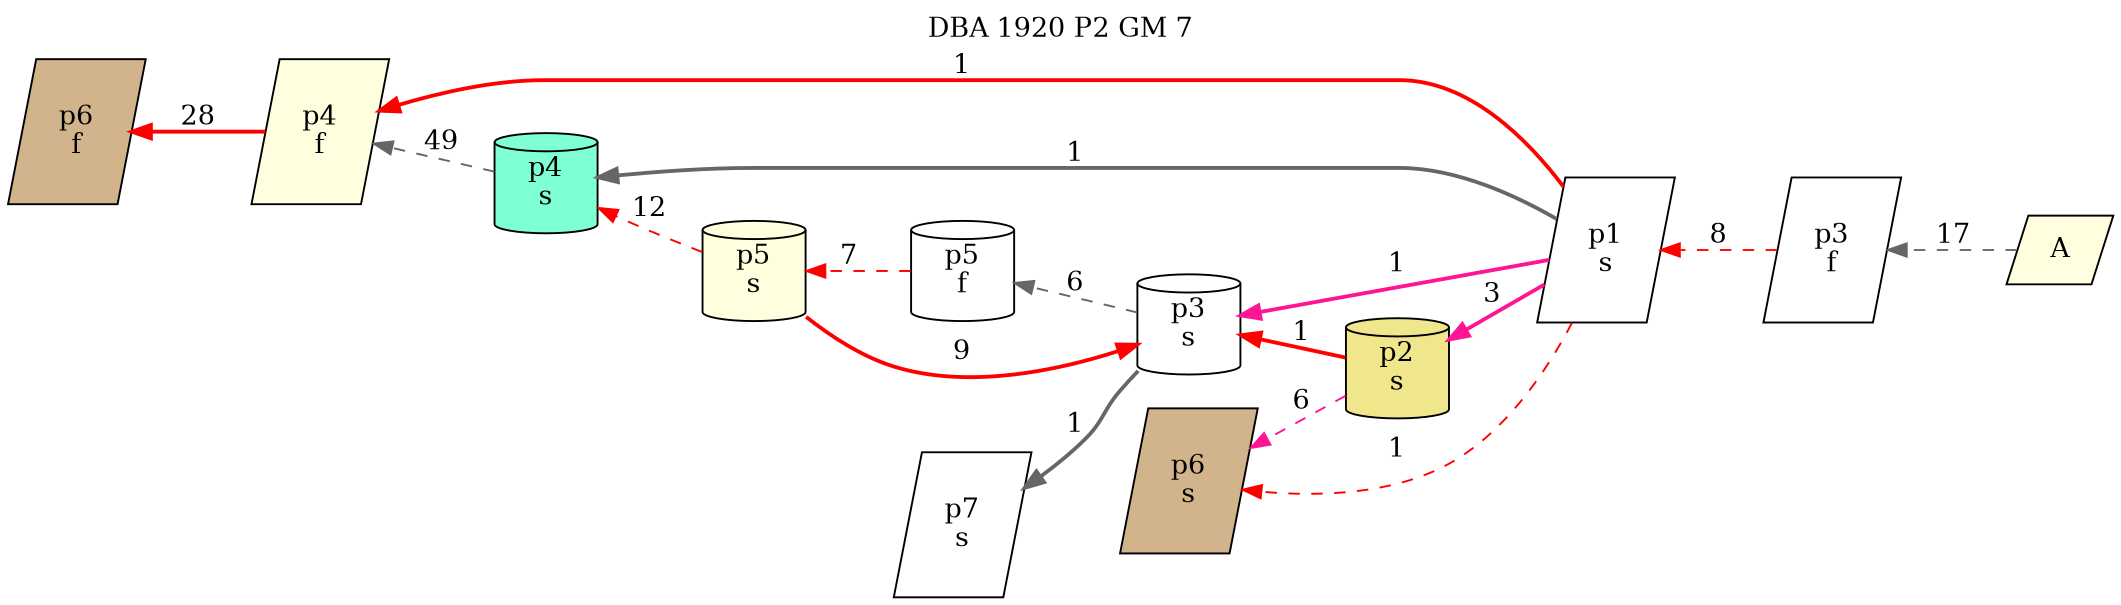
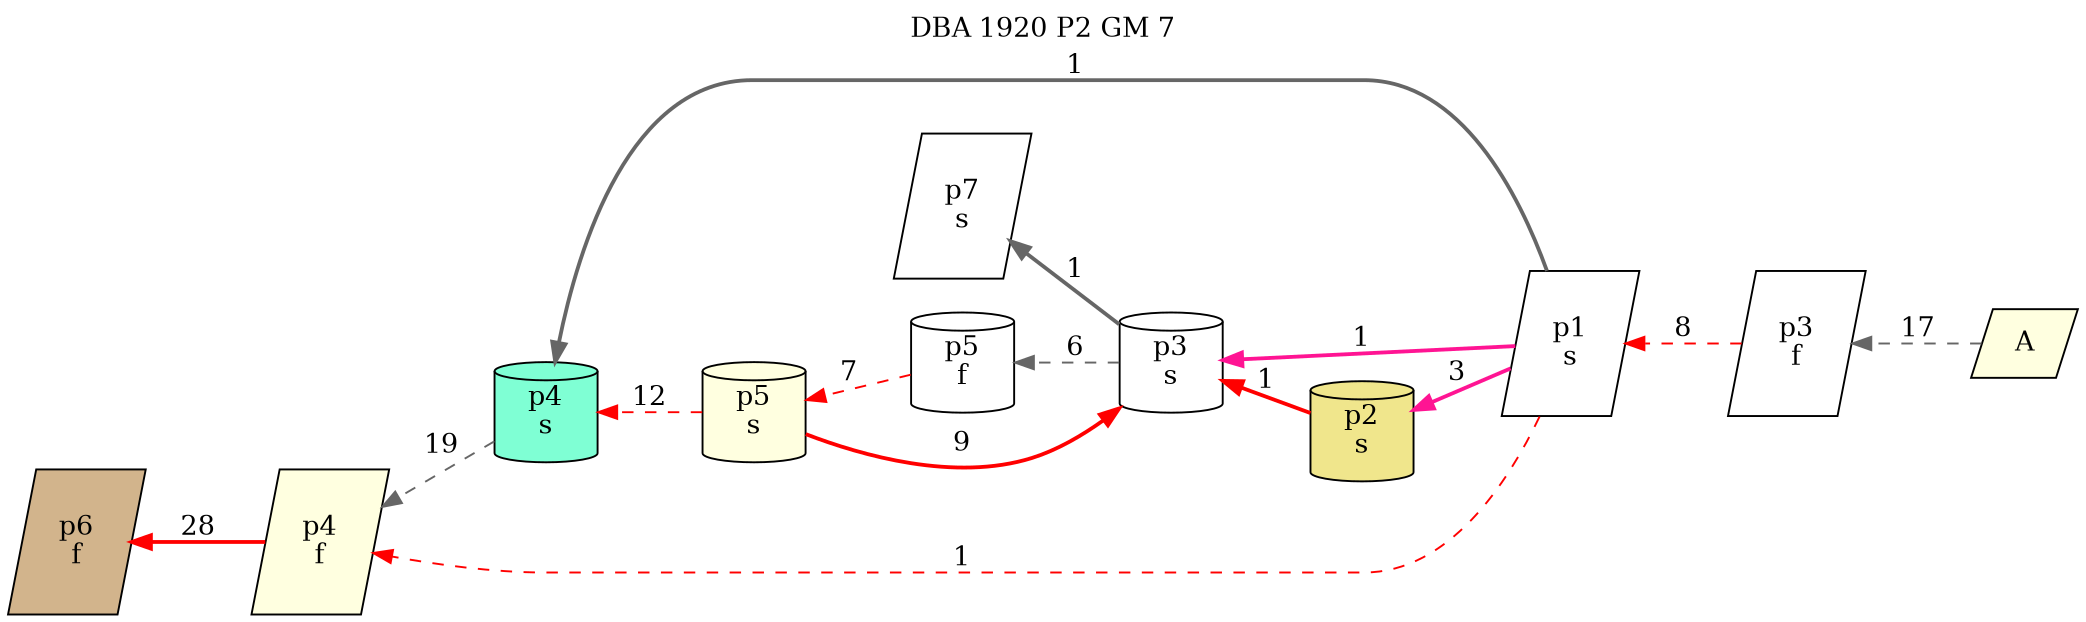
edge "p1 s" -> "p4 f": style bold -> dashed
edge "p4 s" -> "p4 f": label "49" -> "19"
node "p6 s": removed
